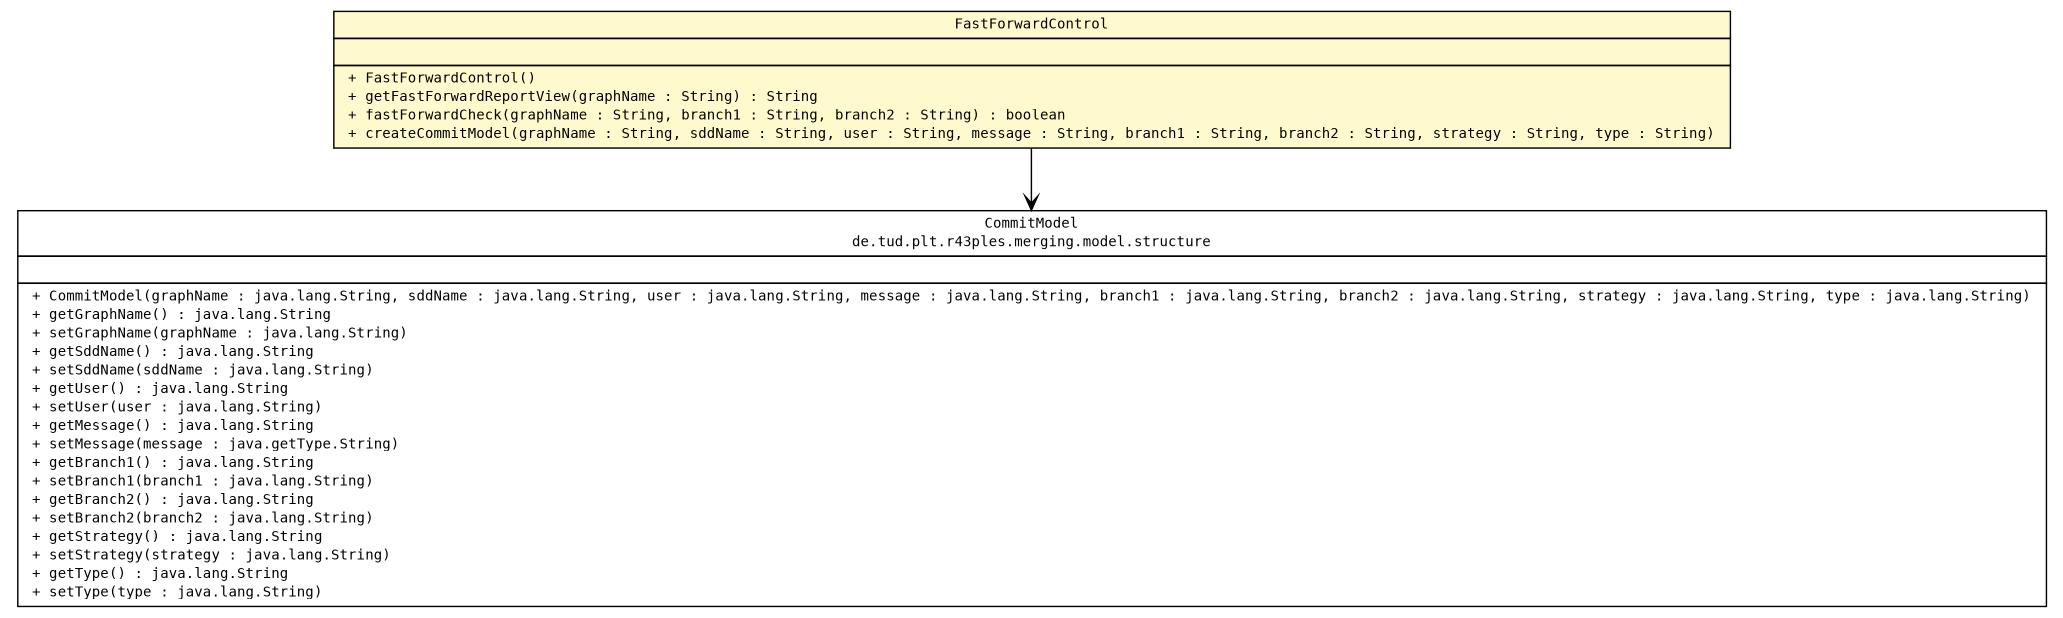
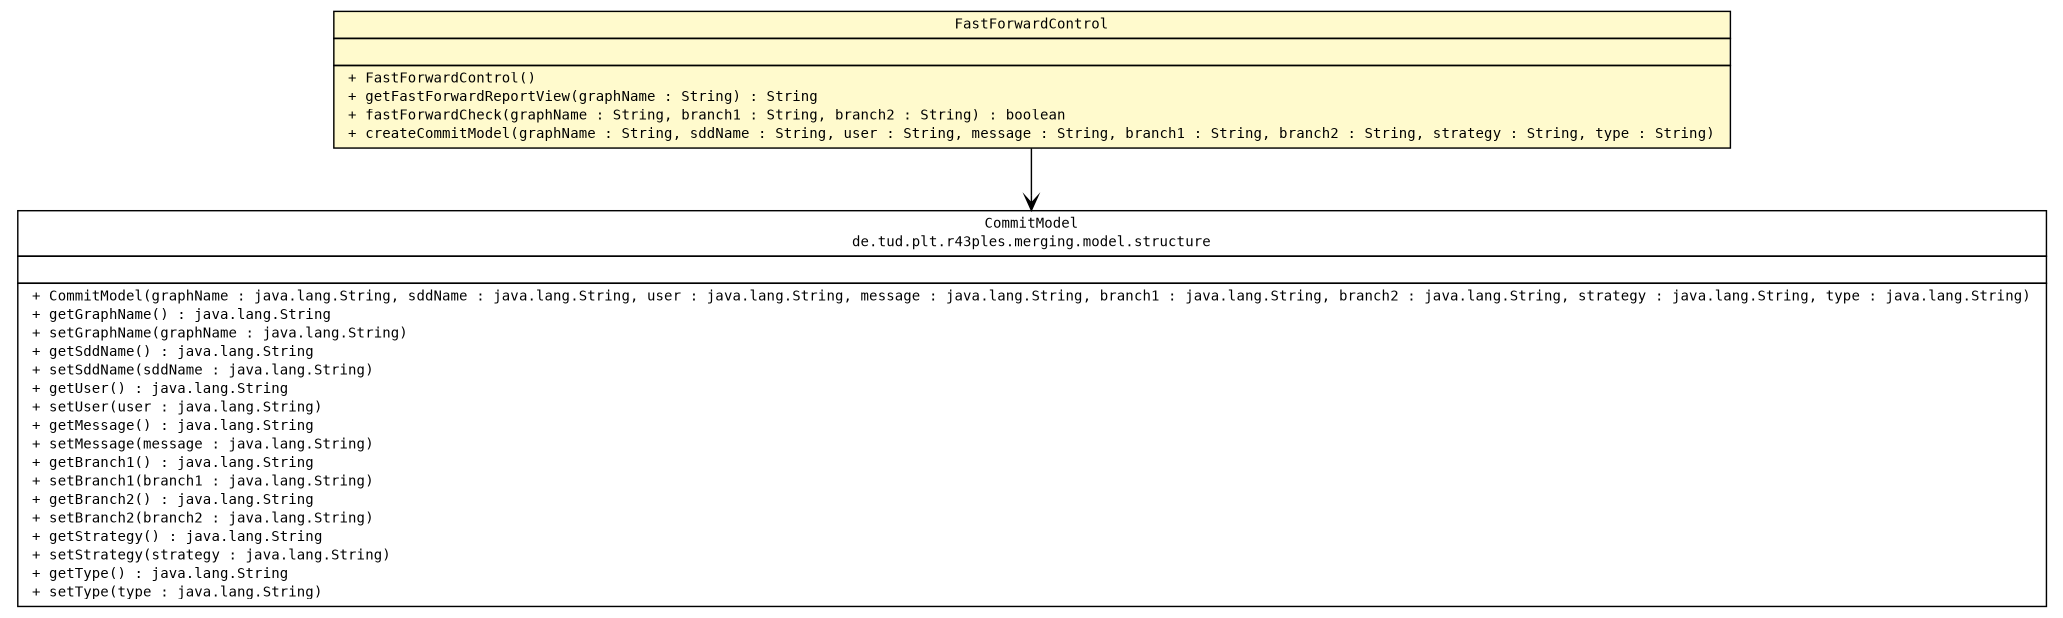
node "CommitModel": text "+ setMessage(message : java.getType.String)" -> "+ setMessage(message : java.lang.String)"
